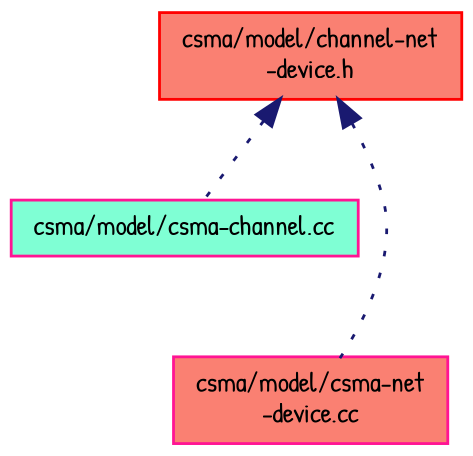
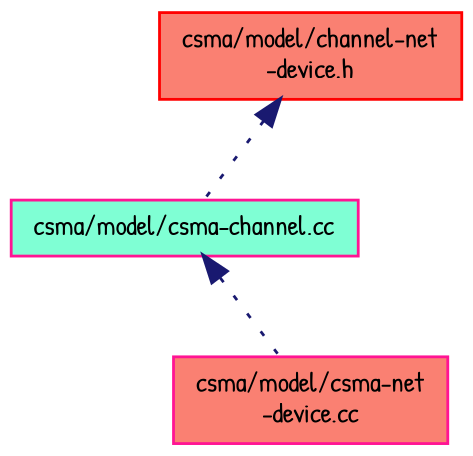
edge "csma/model/csma-net -device.cc" -> "csma/model/channel-net -device.h": now "csma/model/csma-net -device.cc" -> "csma/model/csma-channel.cc"
